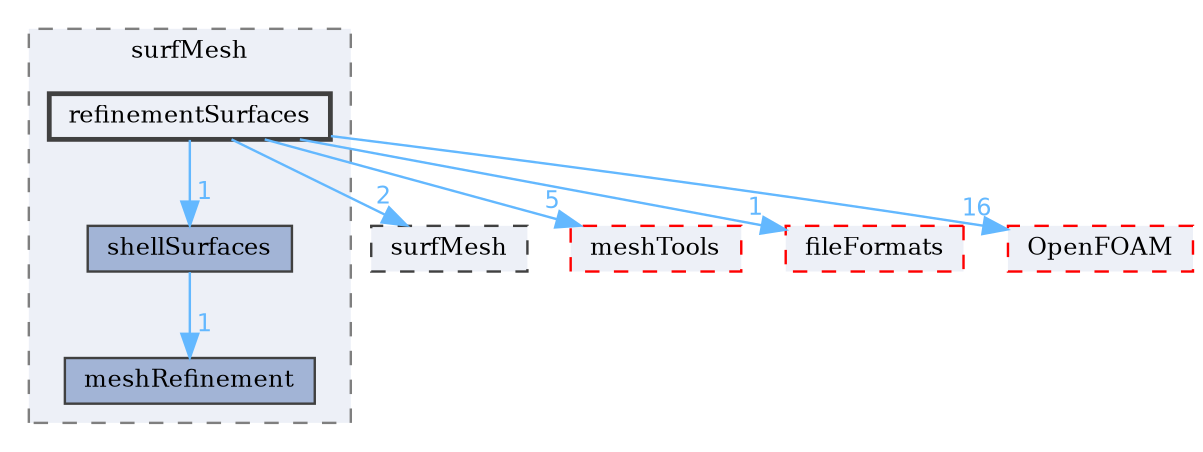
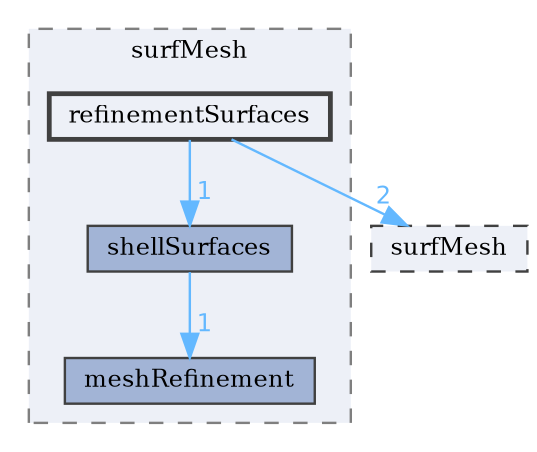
node "meshTools": removed
node "fileFormats": removed
node "OpenFOAM": removed
